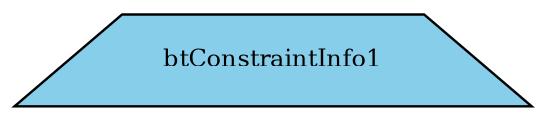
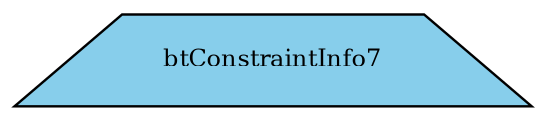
node "btConstraintInfo1": label "btConstraintInfo1" -> "btConstraintInfo7"
